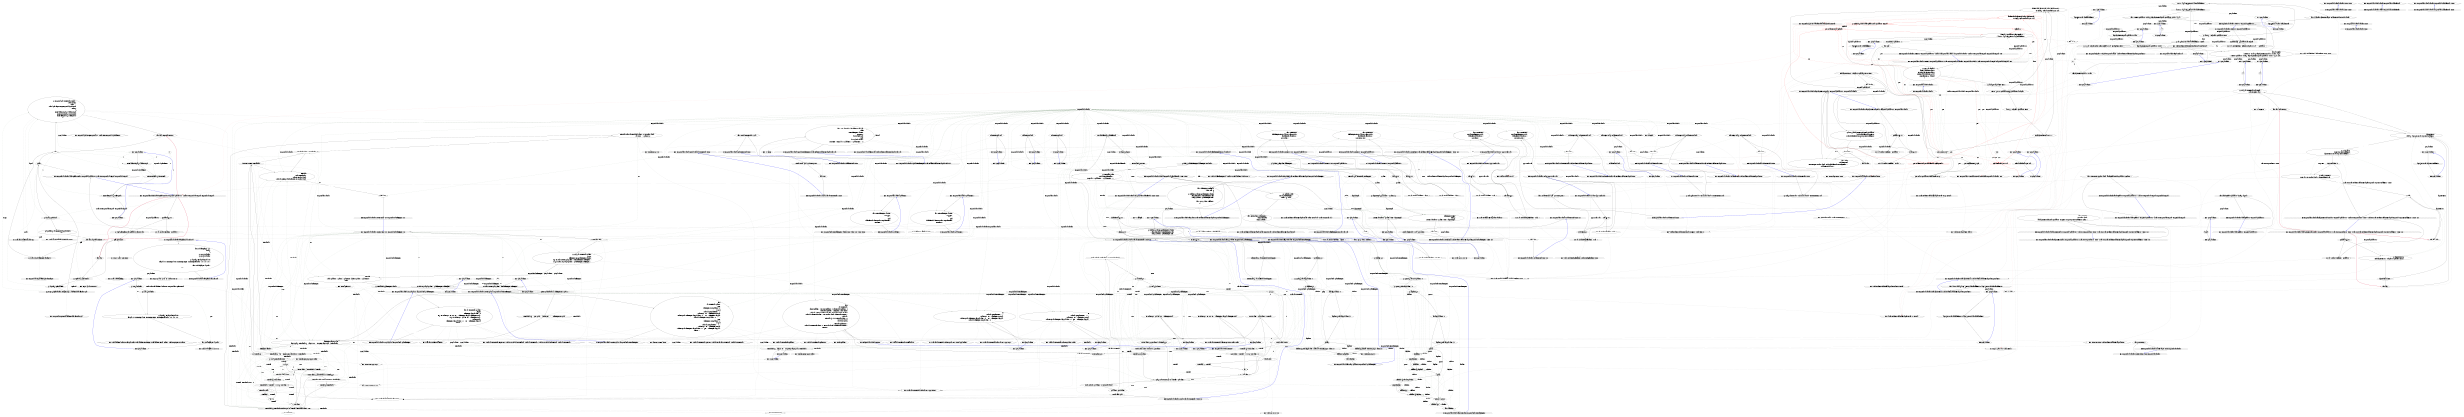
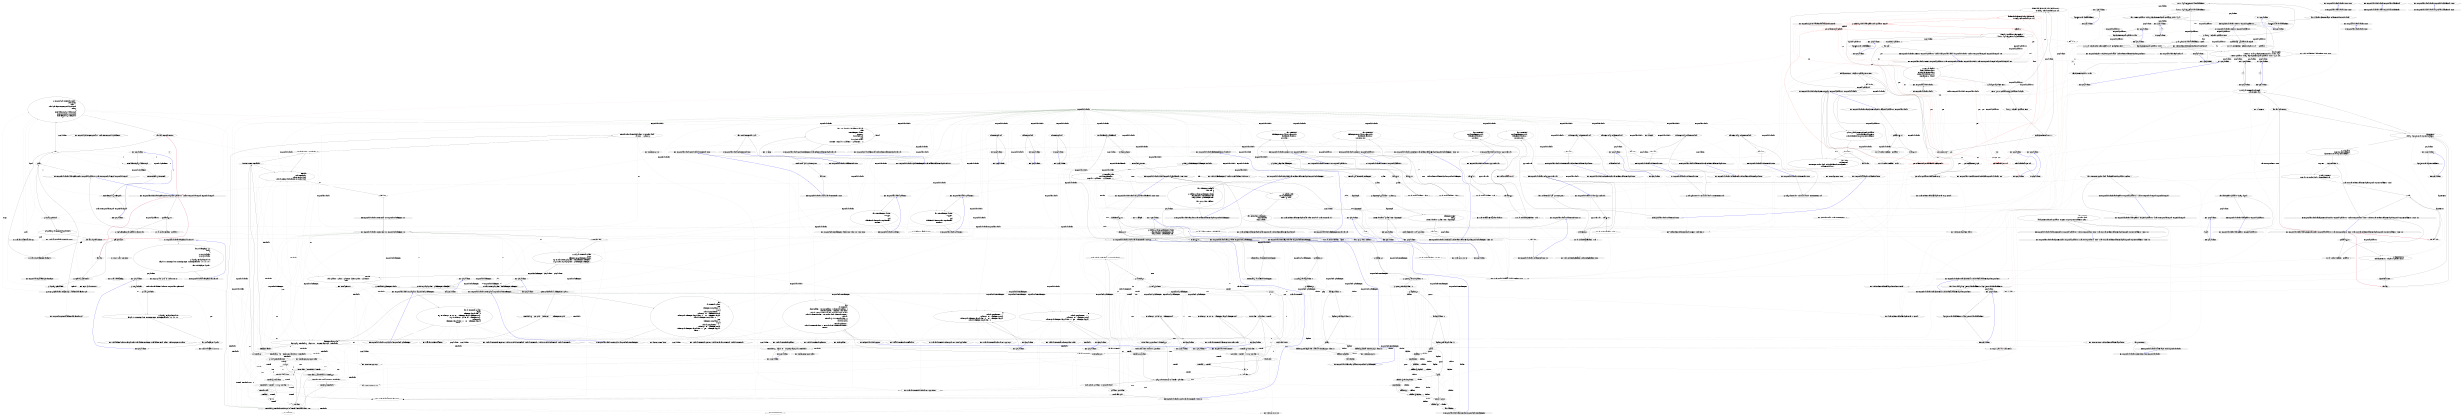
node "e.Tag == ErrorType.AssemblyLicenseAttribute": label "e.Tag == ErrorType.AssemblyLicenseAttribute" -> "e.Tag == ErrorType.HelpVerbRequestedError"
edge "CommandLine.Text.HelpText" -> "return AddLine(postOptionsHelp, value);": added, label "CommandLine.Text.HelpText"
